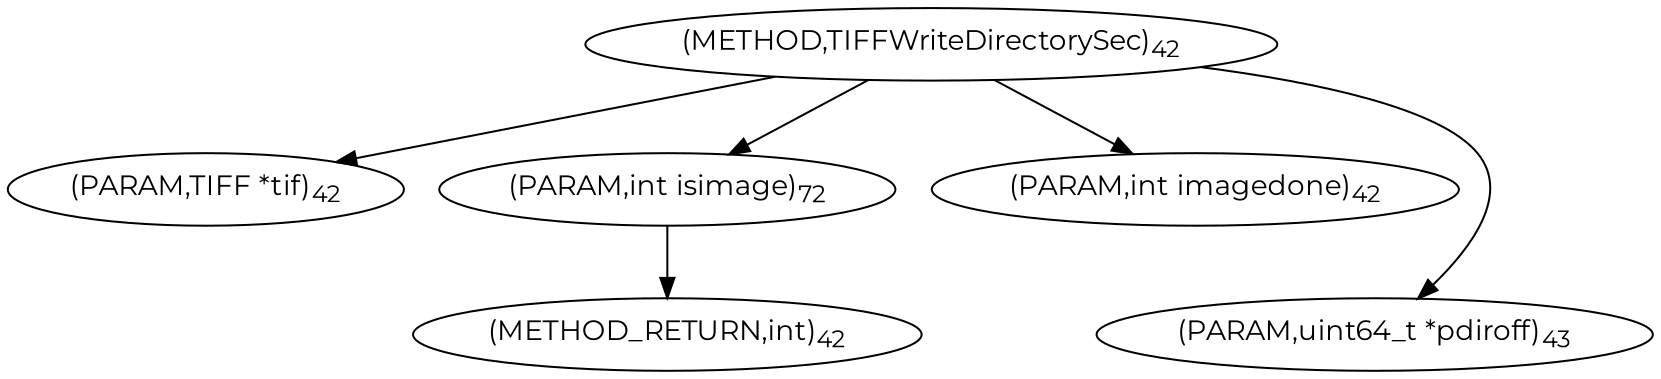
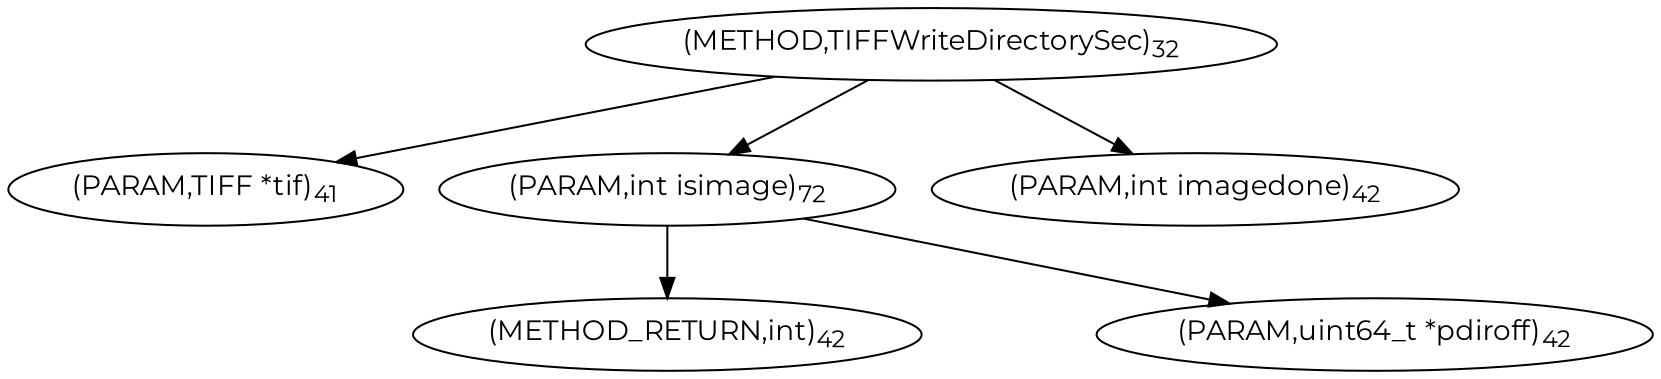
node "(METHOD,TIFFWriteDirectorySec)": text "42" -> "32"
edge "(METHOD,TIFFWriteDirectorySec)" -> "(PARAM,uint64_t *pdiroff)": now "(PARAM,int isimage)" -> "(PARAM,uint64_t *pdiroff)"
node "(PARAM,TIFF *tif)": text "42" -> "41"
node "(PARAM,uint64_t *pdiroff)": text "43" -> "42"
